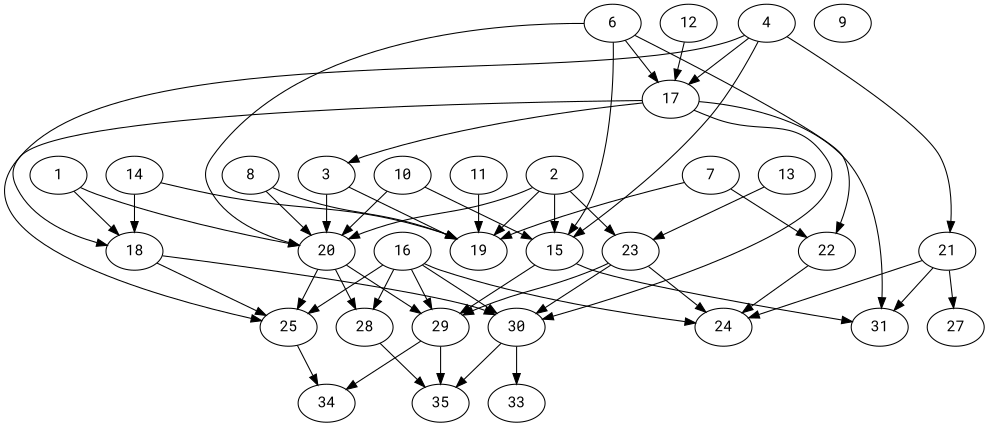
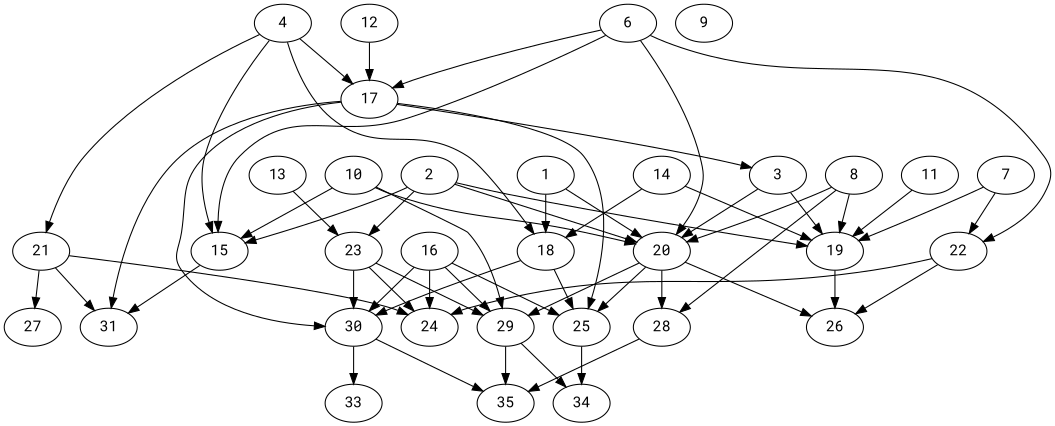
edge "16" -> "28": now "8" -> "28"
edge "15" -> "29": now "10" -> "29"
node "26": added
